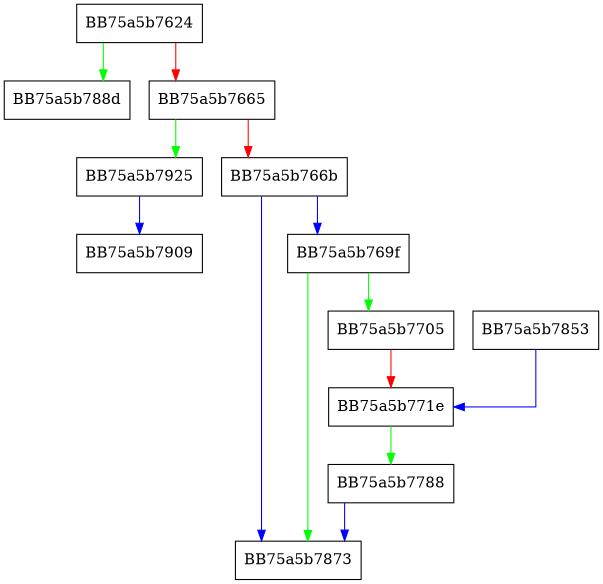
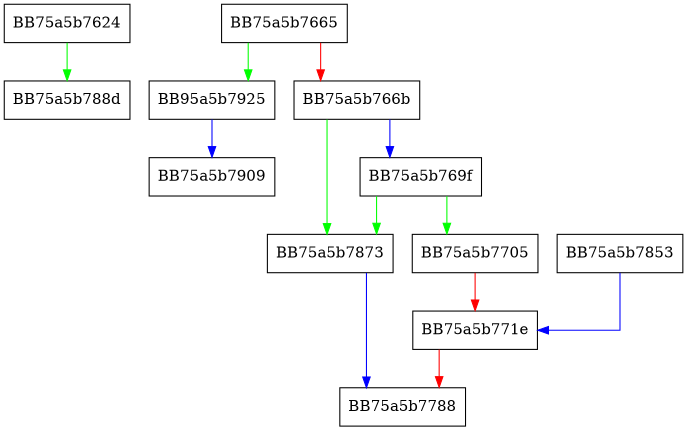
edge "BB75a5b7624" -> "BB75a5b7665": removed
node "BB75a5b7925": label "BB75a5b7925" -> "BB95a5b7925"
edge "BB75a5b766b" -> "BB75a5b7873": color blue -> green
edge "BB75a5b771e" -> "BB75a5b7788": color green -> red
edge "BB75a5b7788" -> "BB75a5b7873": reversed
